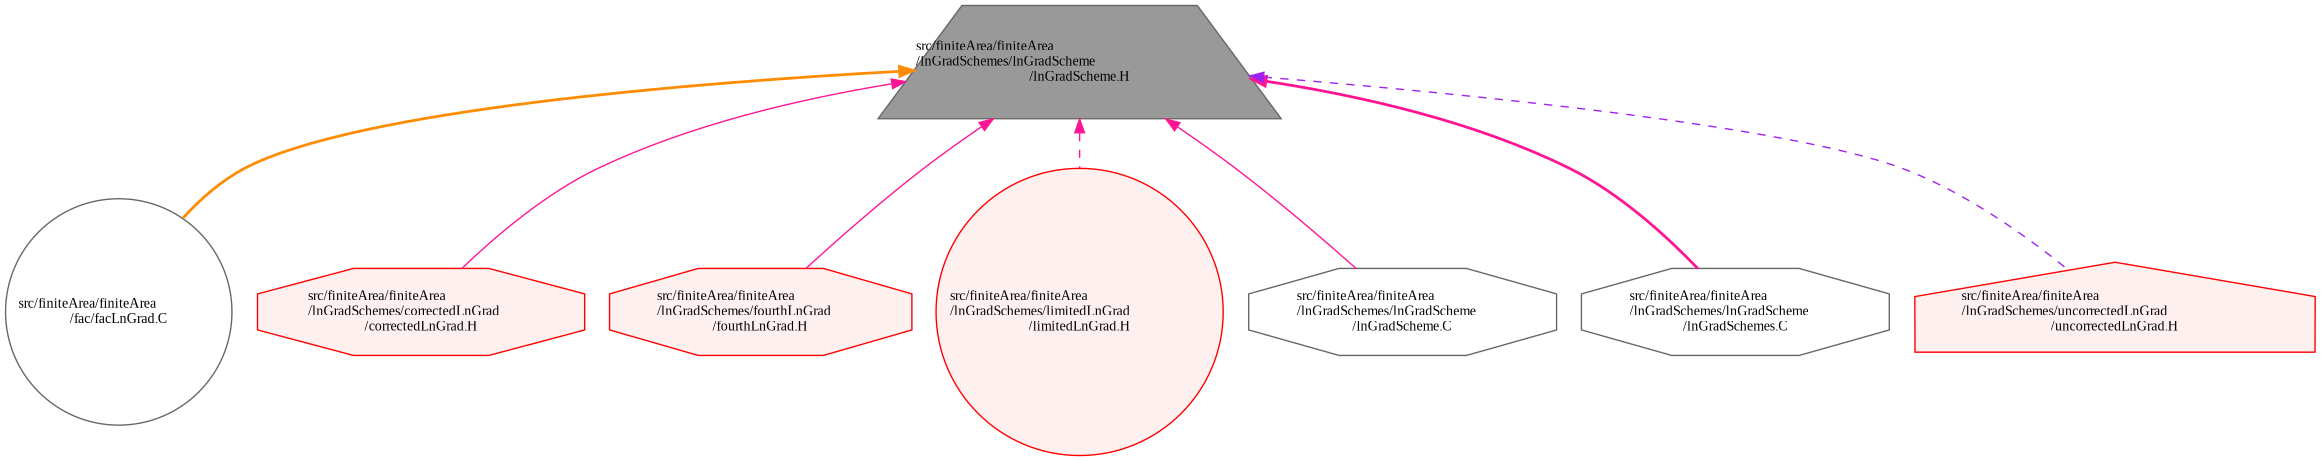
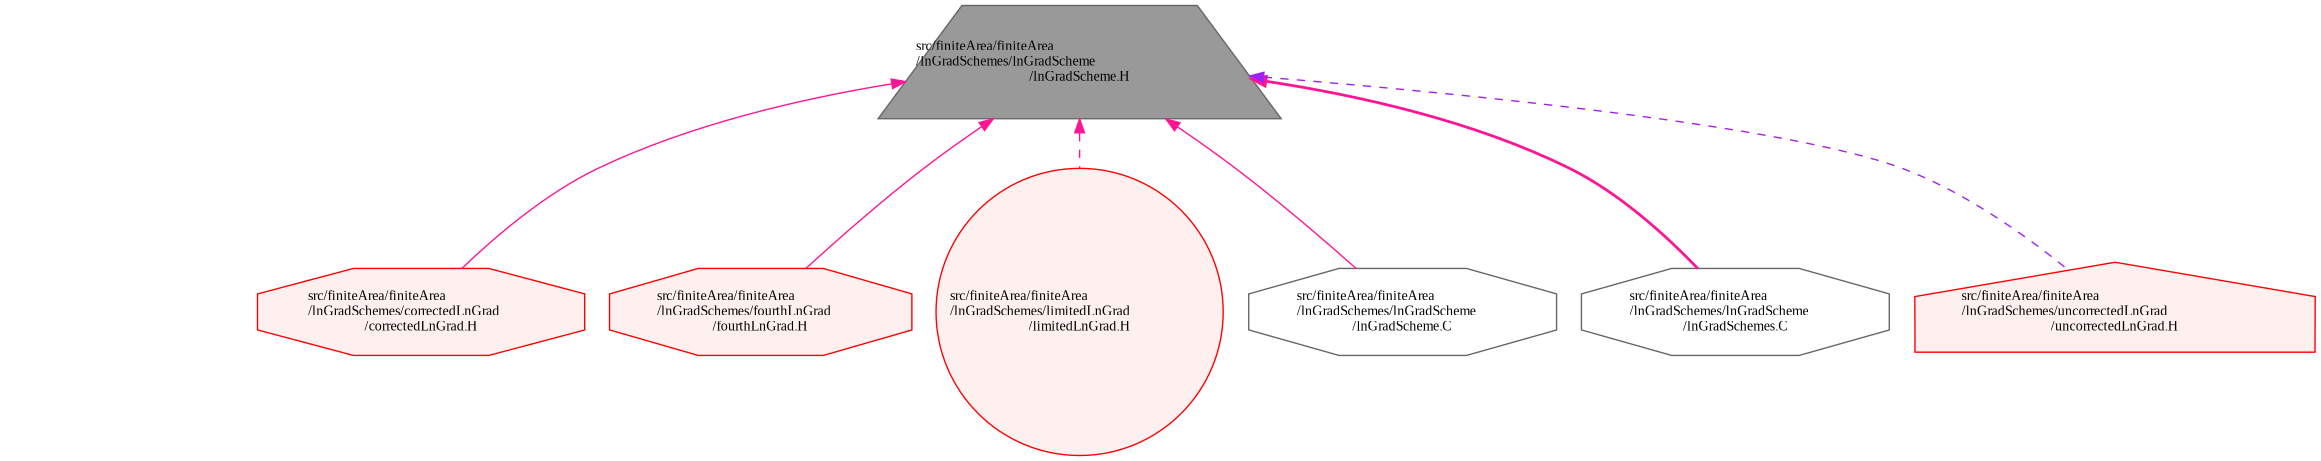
node "src/finiteArea/finiteArea /fac/facLnGrad.C": removed
